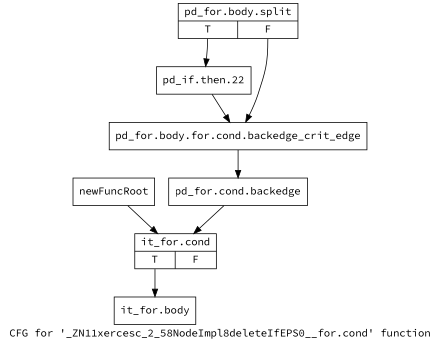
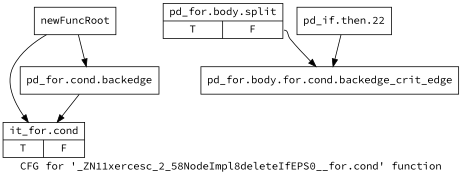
edge "pd_for.body.split" -> "pd_if.then.22": removed
edge "pd_for.body.for.cond.backedge_crit_edge" -> "pd_for.cond.backedge": now "newFuncRoot" -> "pd_for.cond.backedge"
node "it_for.body": removed
